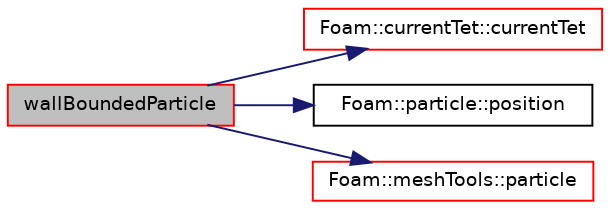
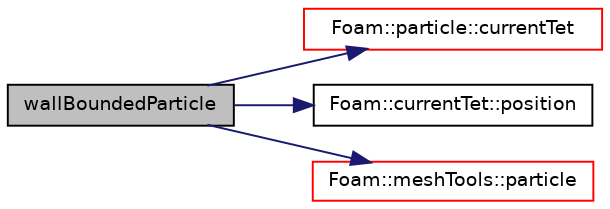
node "Foam::currentTet::currentTet": label "Foam::currentTet::currentTet" -> "Foam::particle::currentTet"
node "wallBoundedParticle": color red -> black
node "Foam::particle::position": label "Foam::particle::position" -> "Foam::currentTet::position"
